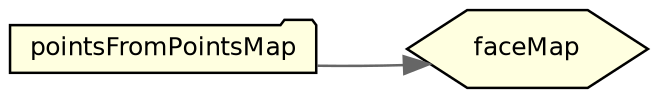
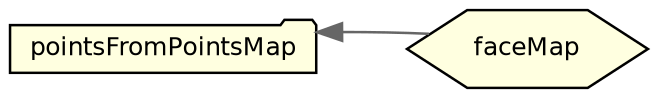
edge "pointsFromPointsMap" -> "faceMap": reversed
